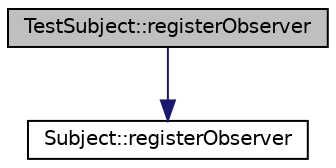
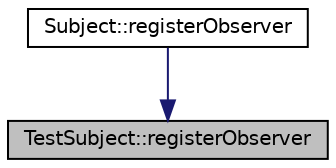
edge "TestSubject::registerObserver" -> "Subject::registerObserver": reversed
